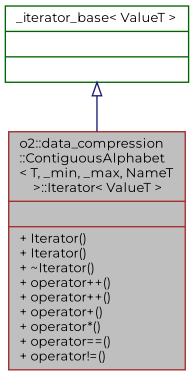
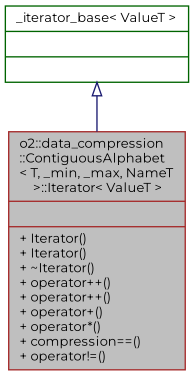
node "o2::data_compression": text "+ operator==()" -> "+ compression==()"
